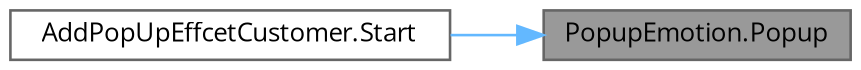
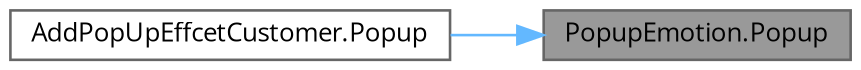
node "AddPopUpEffcetCustomer.Start": label "AddPopUpEffcetCustomer.Start" -> "AddPopUpEffcetCustomer.Popup"
